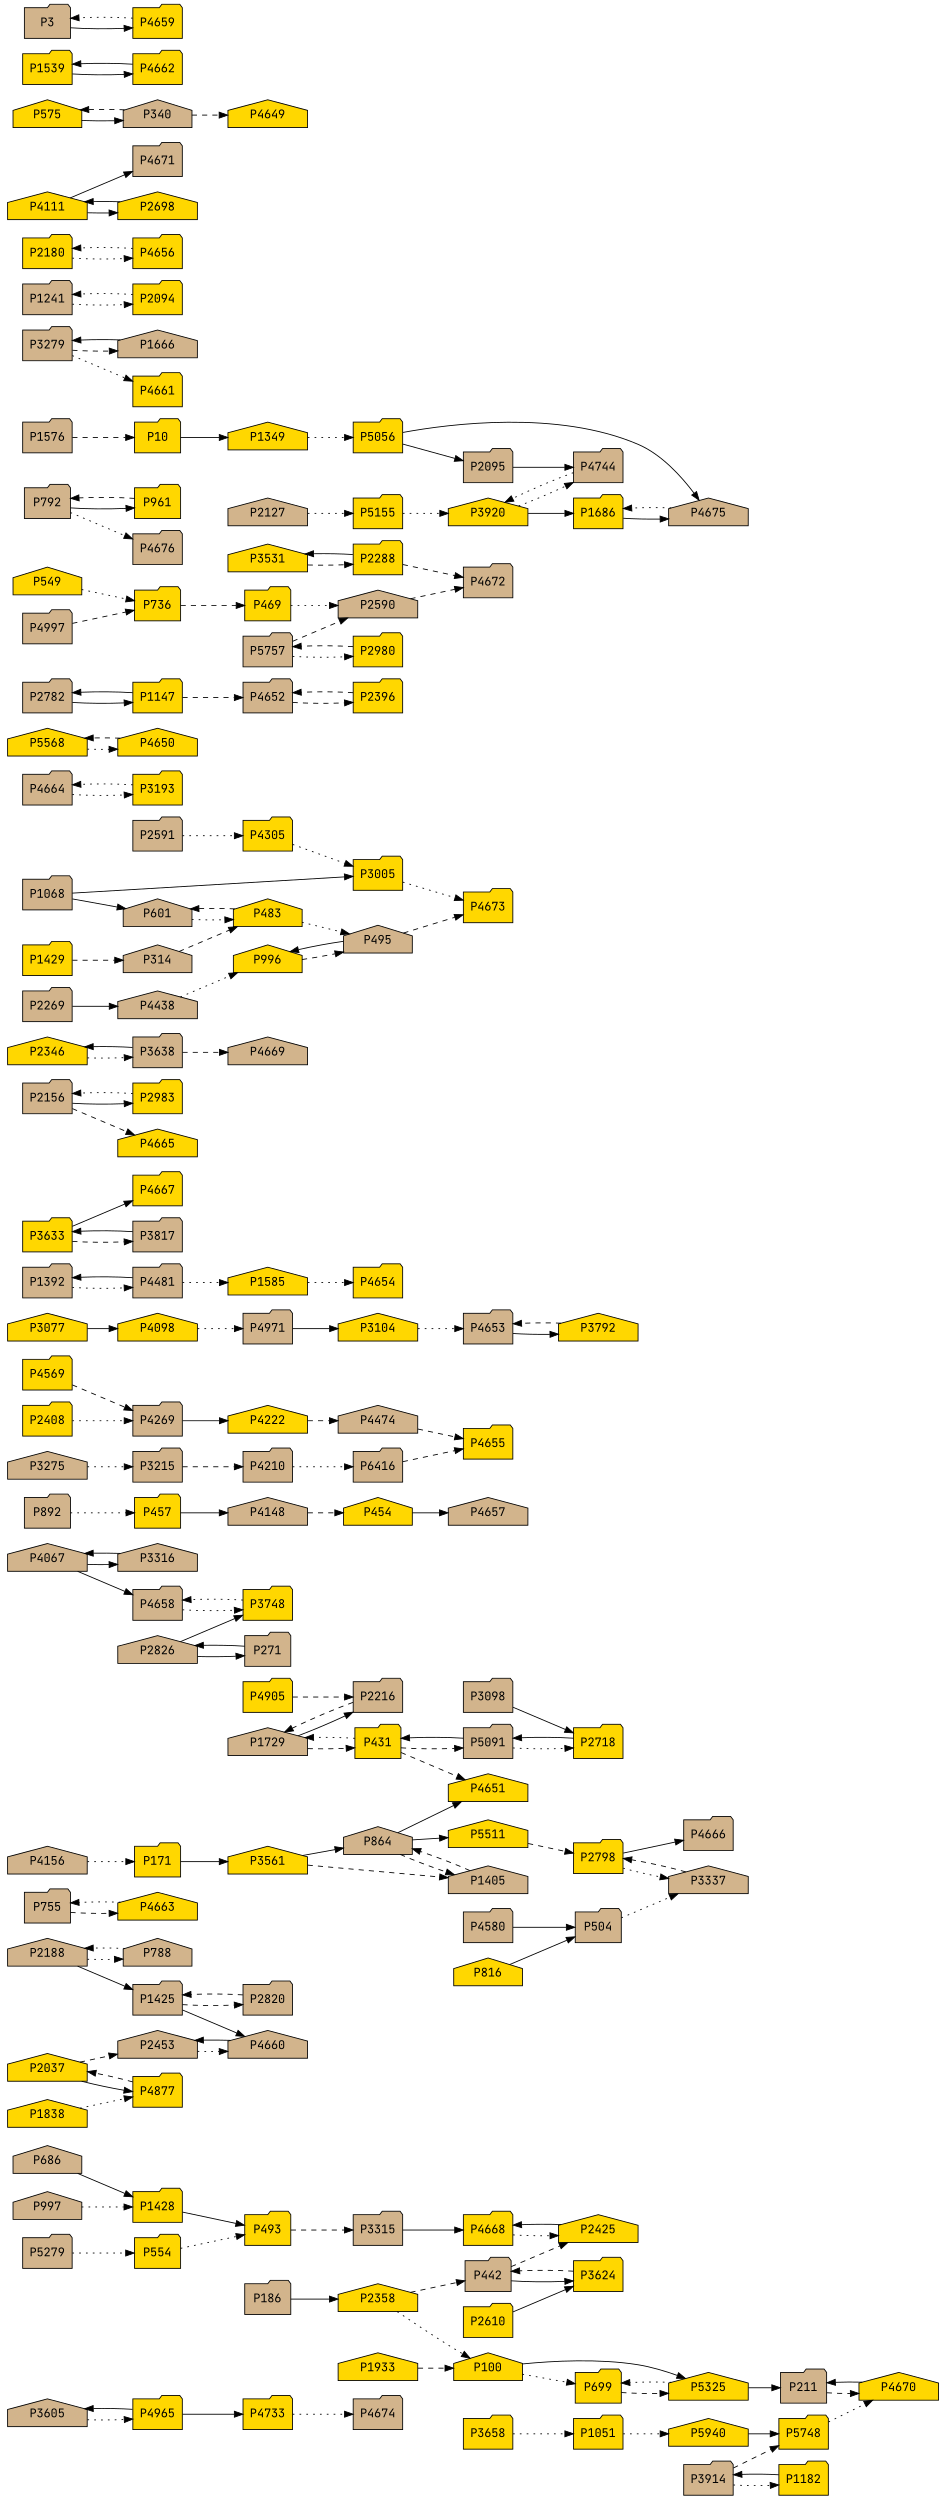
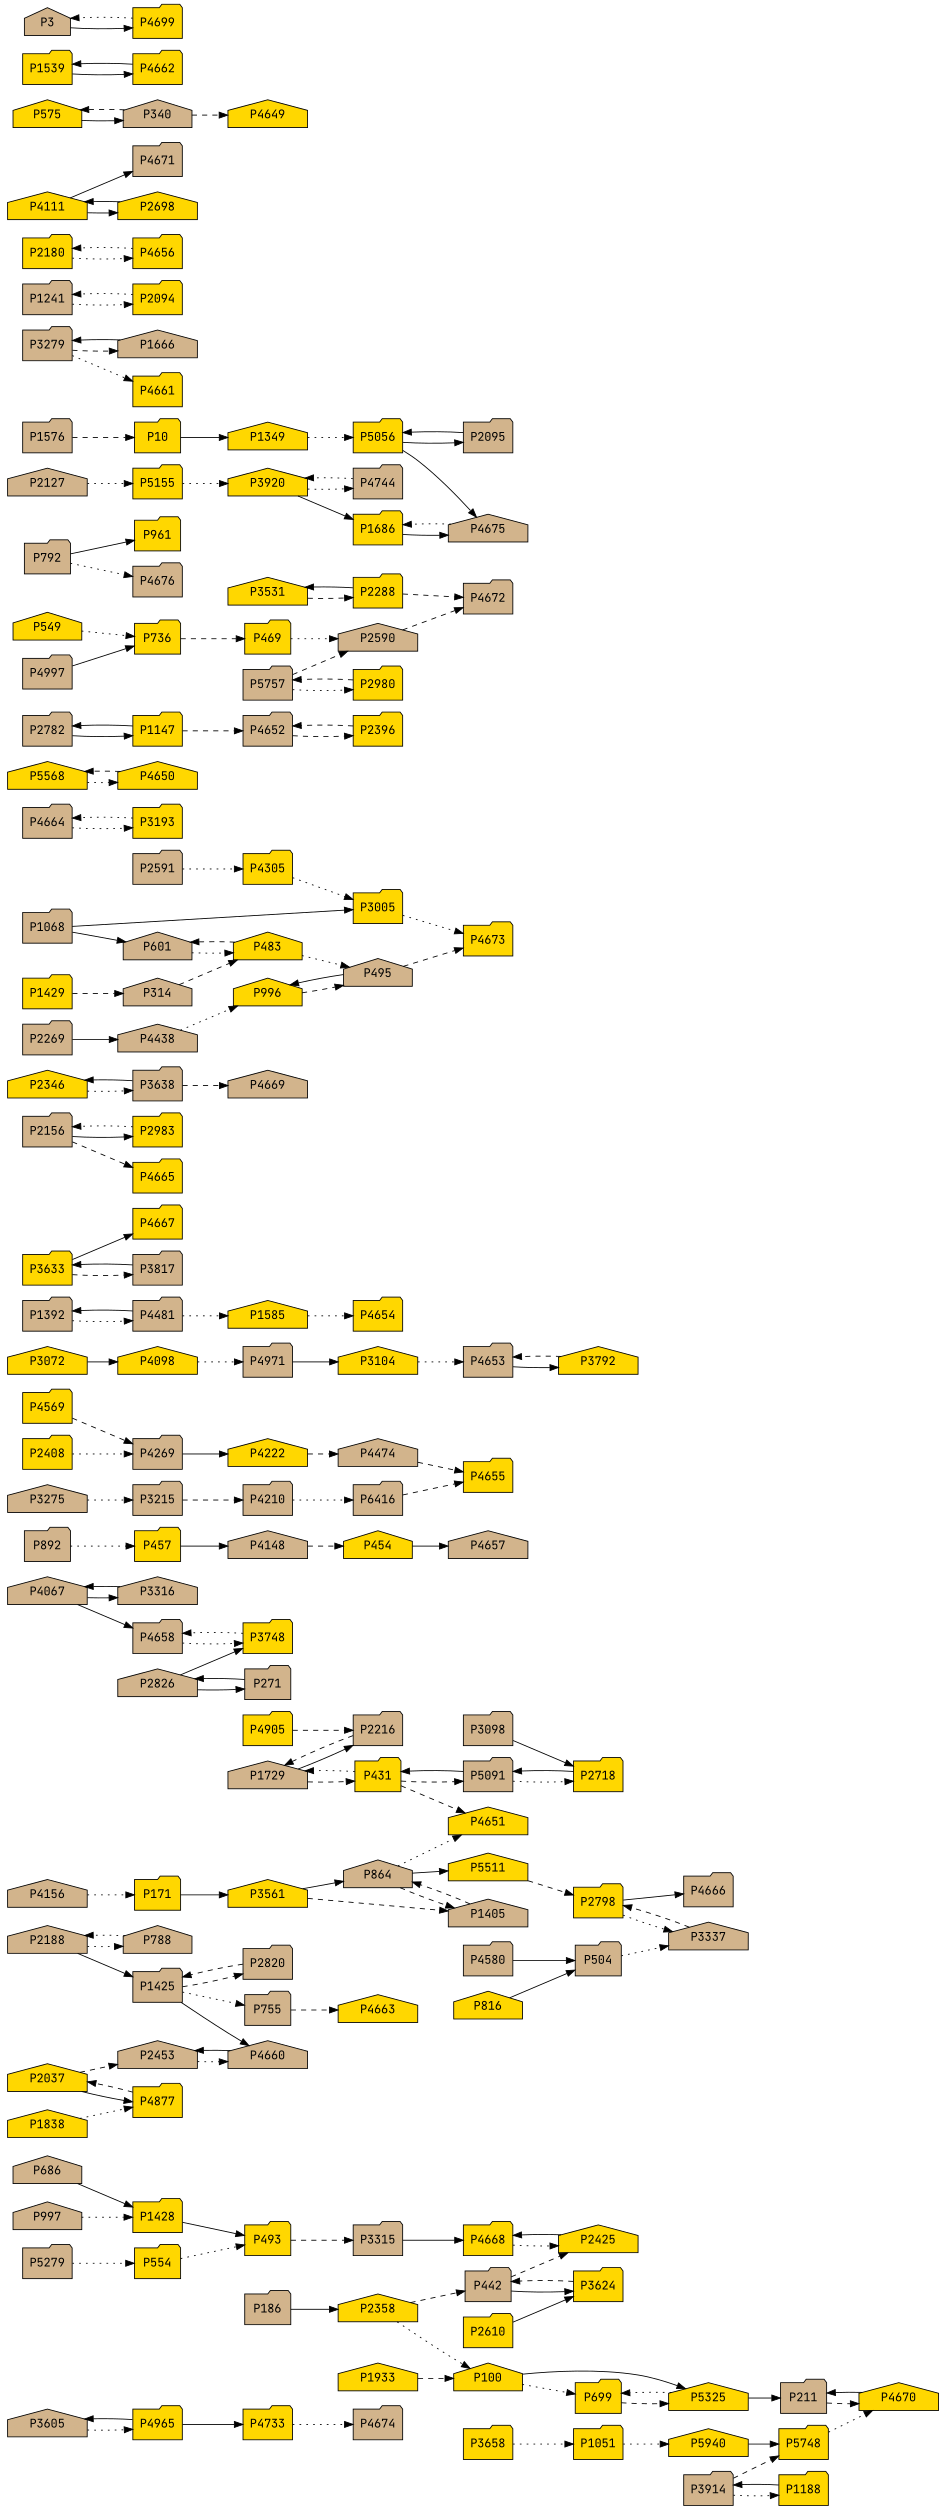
node "P3": shape folder -> house
node "P4659": label "P4659" -> "P4699"
edge "P2095" -> "P4744": now "P2095" -> "P5056"
edge "P961" -> "P792": removed
edge "P4997" -> "P736": style dashed -> solid
node "P4665": shape house -> folder
node "P3077": label "P3077" -> "P3072"
edge "P864" -> "P4651": style solid -> dotted
edge "P4663" -> "P755": now "P1425" -> "P755"
node "P1182": label "P1182" -> "P1188"
